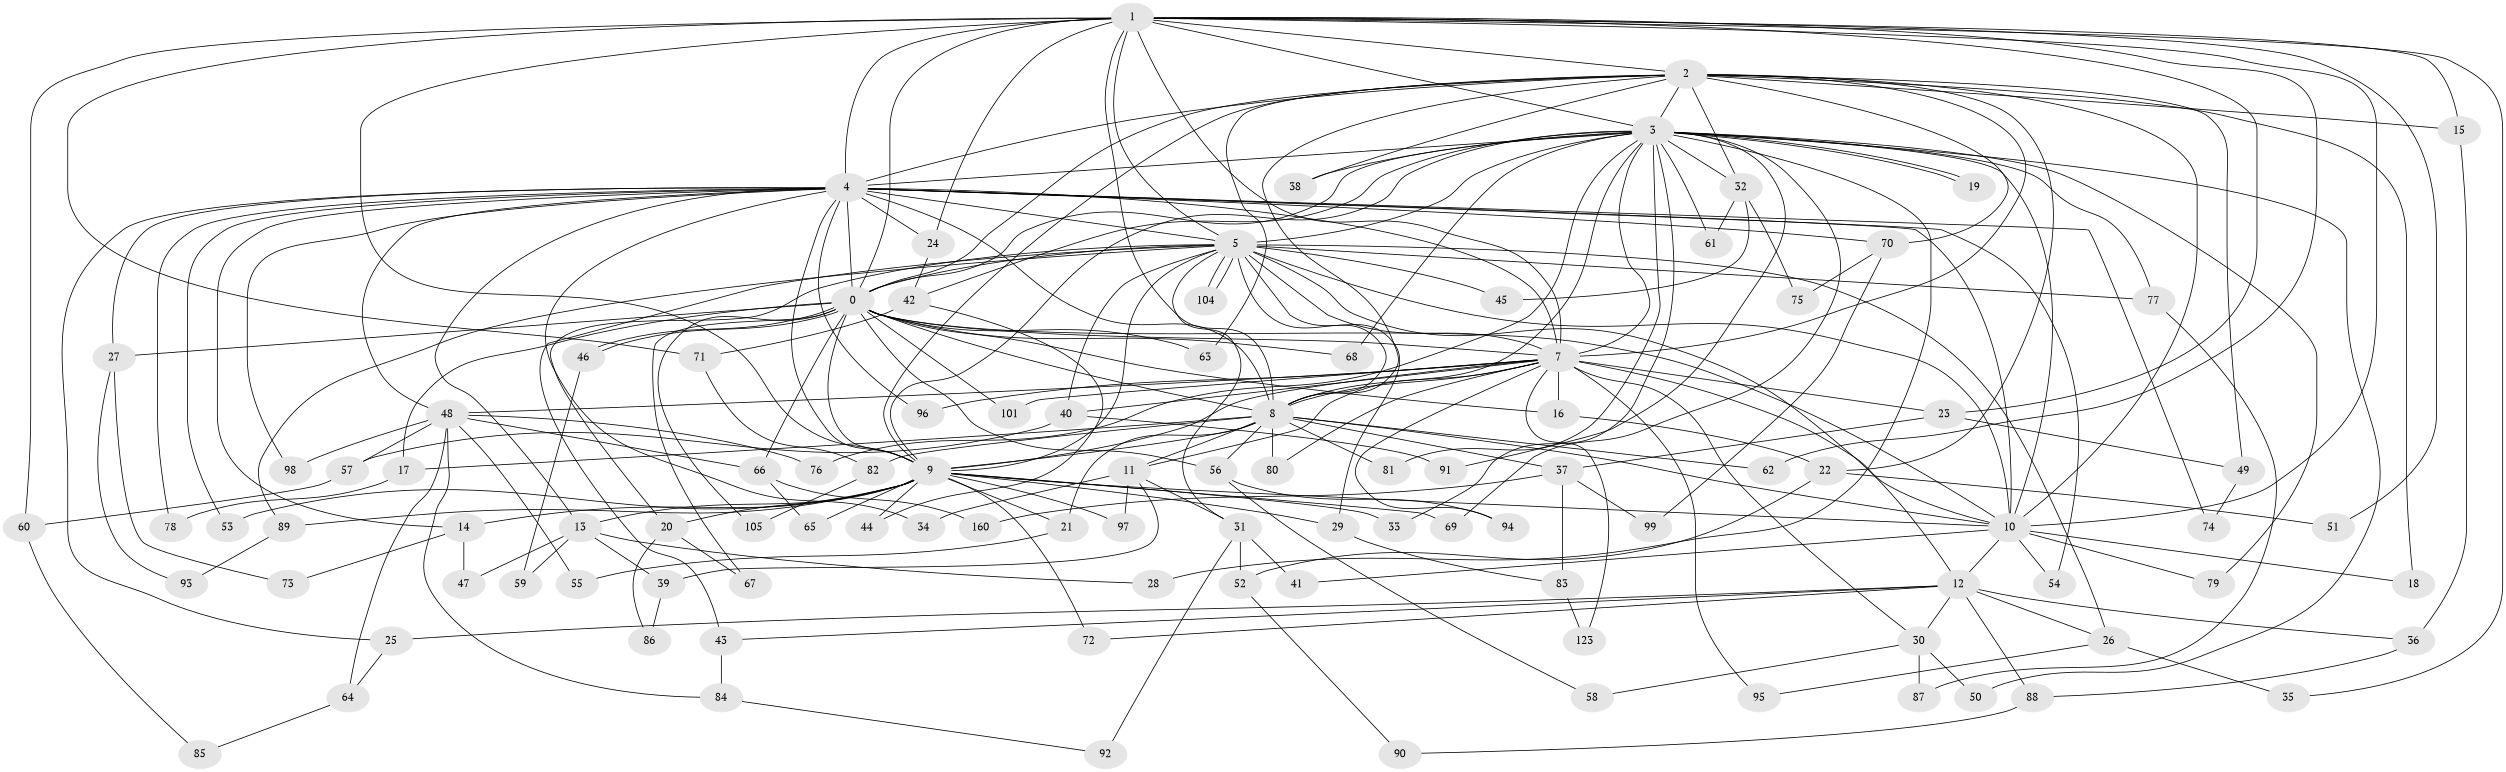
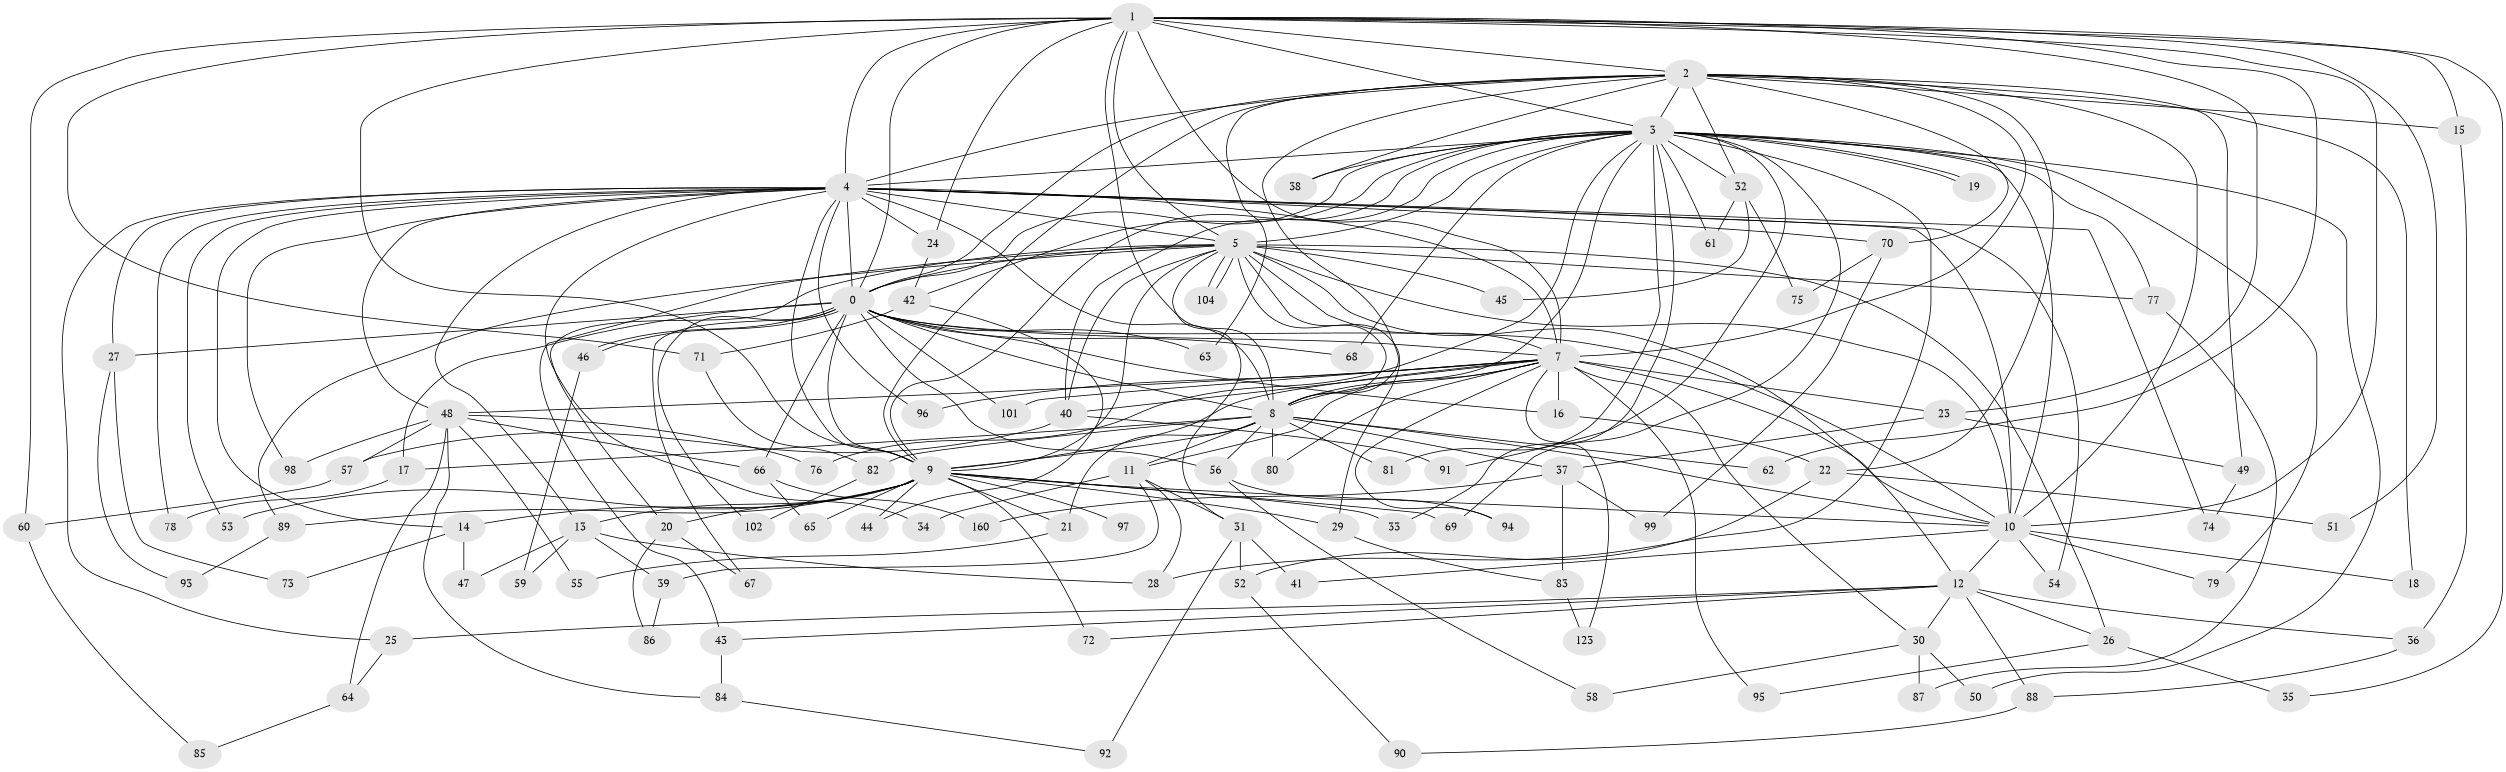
edge "3" -- "7": now "3" -- "40"
edge "11" -- "97": now "11" -- "28"
node "105": label "105" -> "102"
